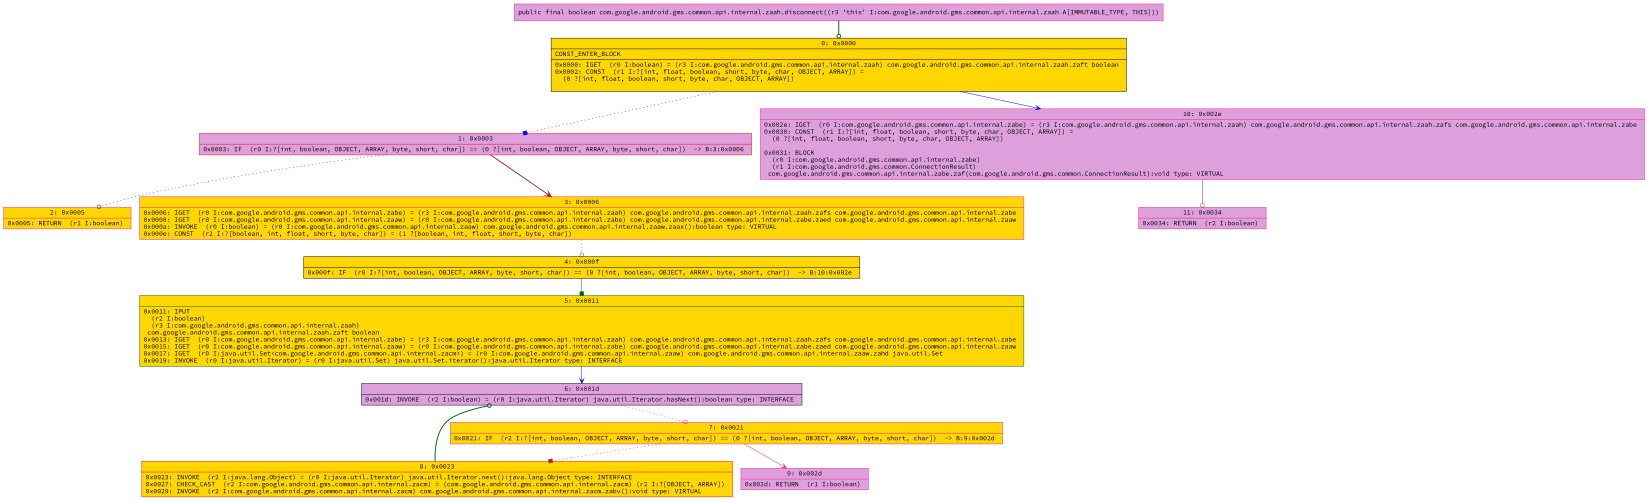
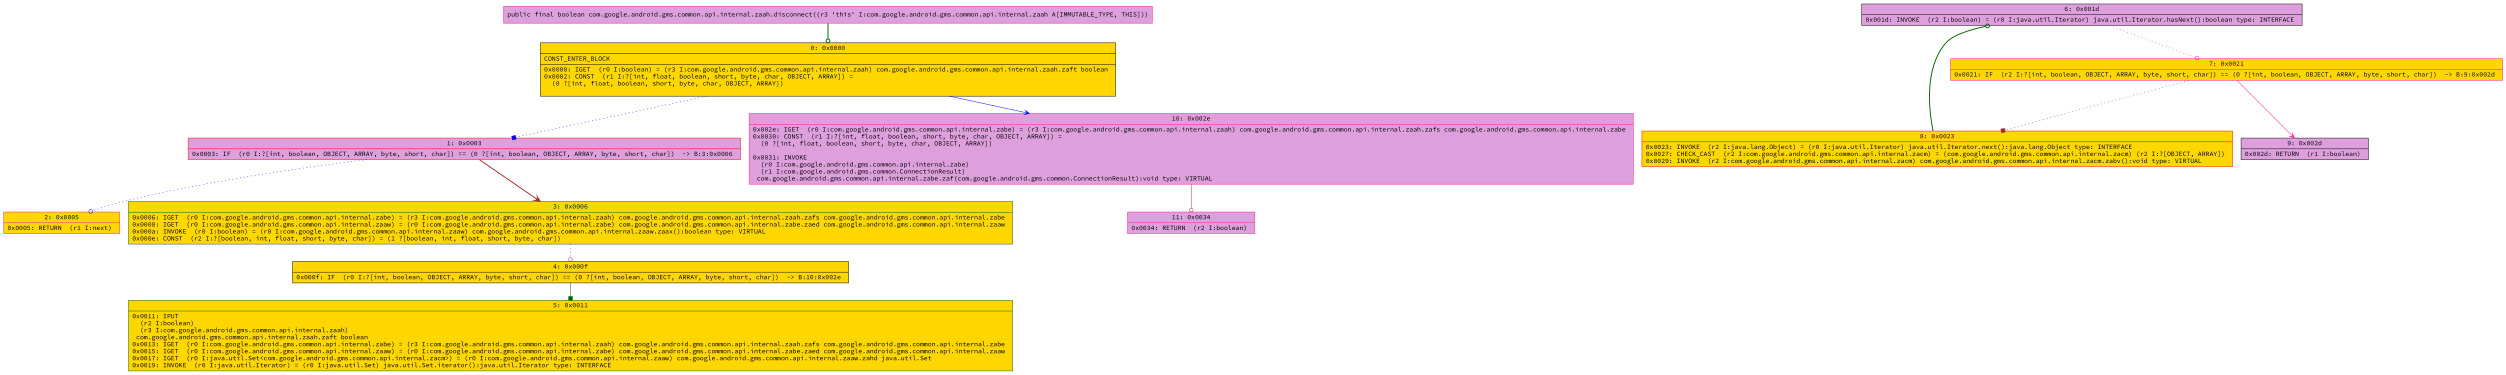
node "10: 0x002e": text "0x0031: BLOCK" -> "0x0031: INVOKE"
node "3: 0x0006": color deeppink -> darkgreen
node "2: 0x0005": text "0x0005: RETURN  (r1 I:boolean)" -> "0x0005: RETURN  (r1 I:next)"
edge "5: 0x0011" -> "6: 0x001d": removed
node "9: 0x002d": color deeppink -> black
